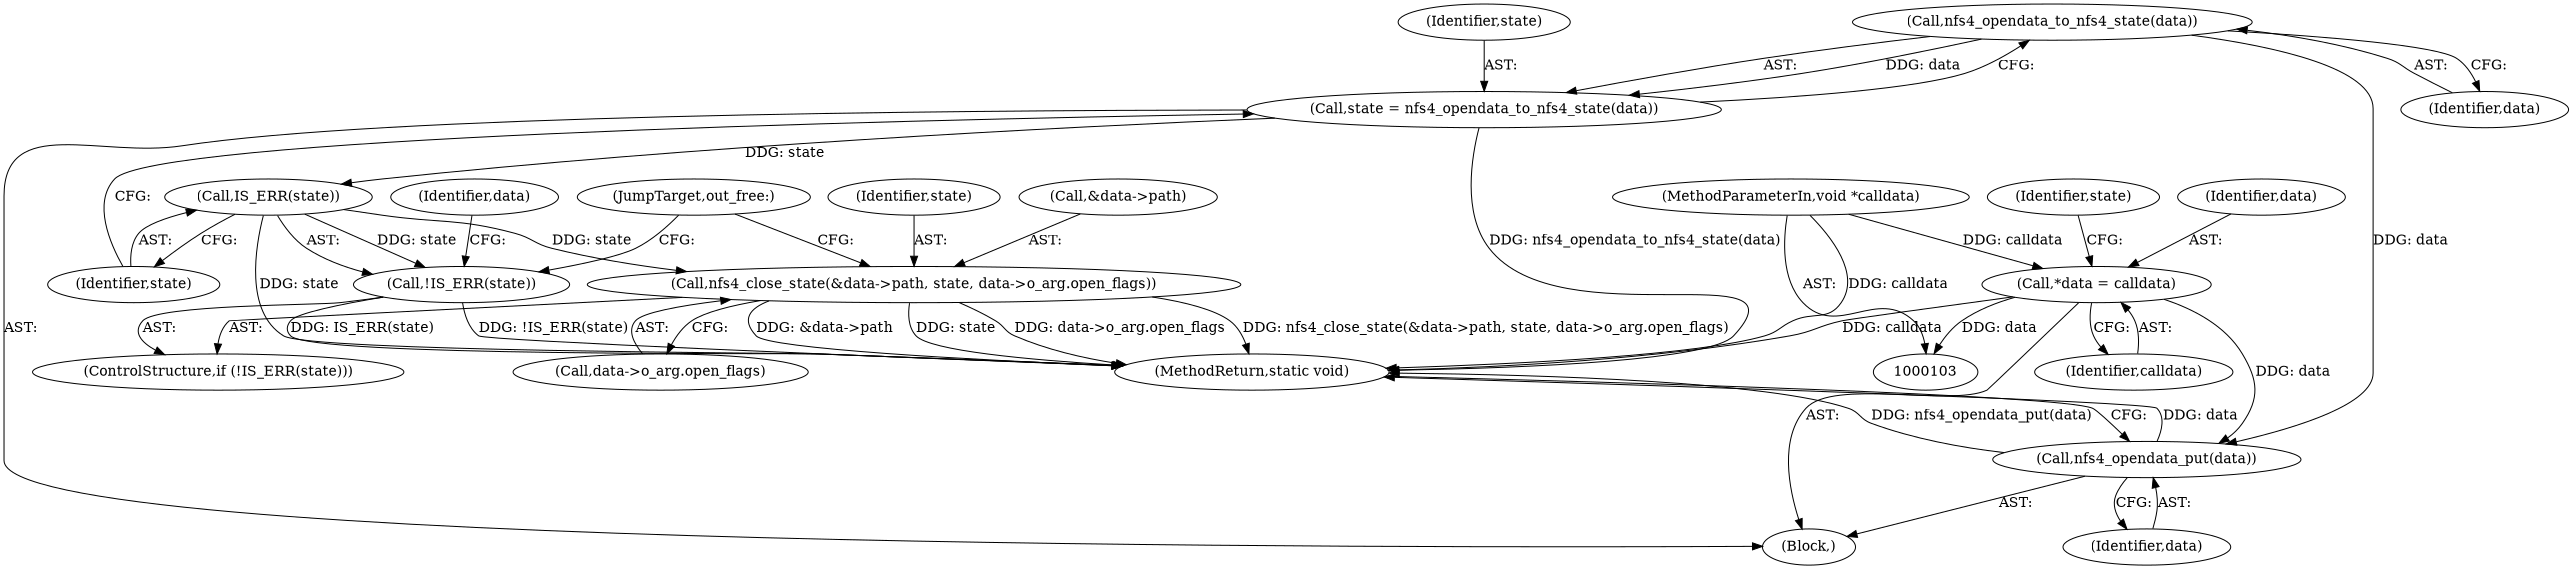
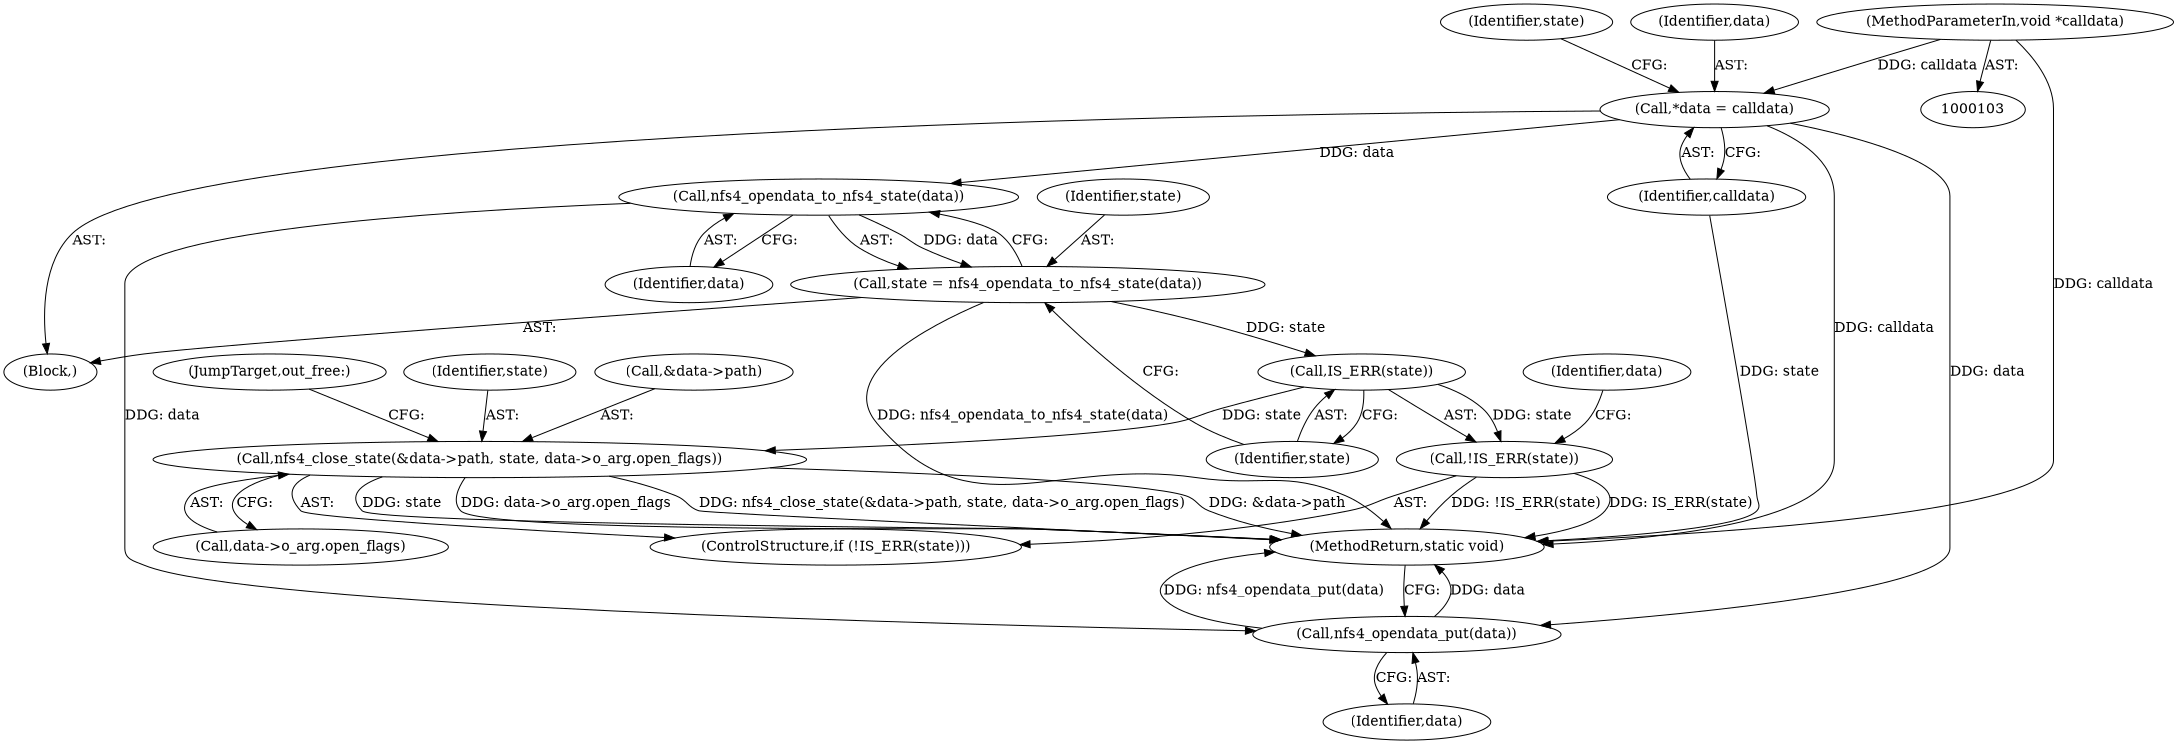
edge "(JumpTarget,out_free:)" -> "(Call,!IS_ERR(state))": removed, label "CFG:"
edge "(Call,*data = calldata)" -> "1000103": now "(Call,*data = calldata)" -> "(Call,nfs4_opendata_to_nfs4_state(data))"
edge "(Call,IS_ERR(state))" -> "(MethodReturn,static void)": now "(Identifier,calldata)" -> "(MethodReturn,static void)"
edge "(Call,nfs4_opendata_put(data))" -> "(Block,)": removed, label "AST:"
